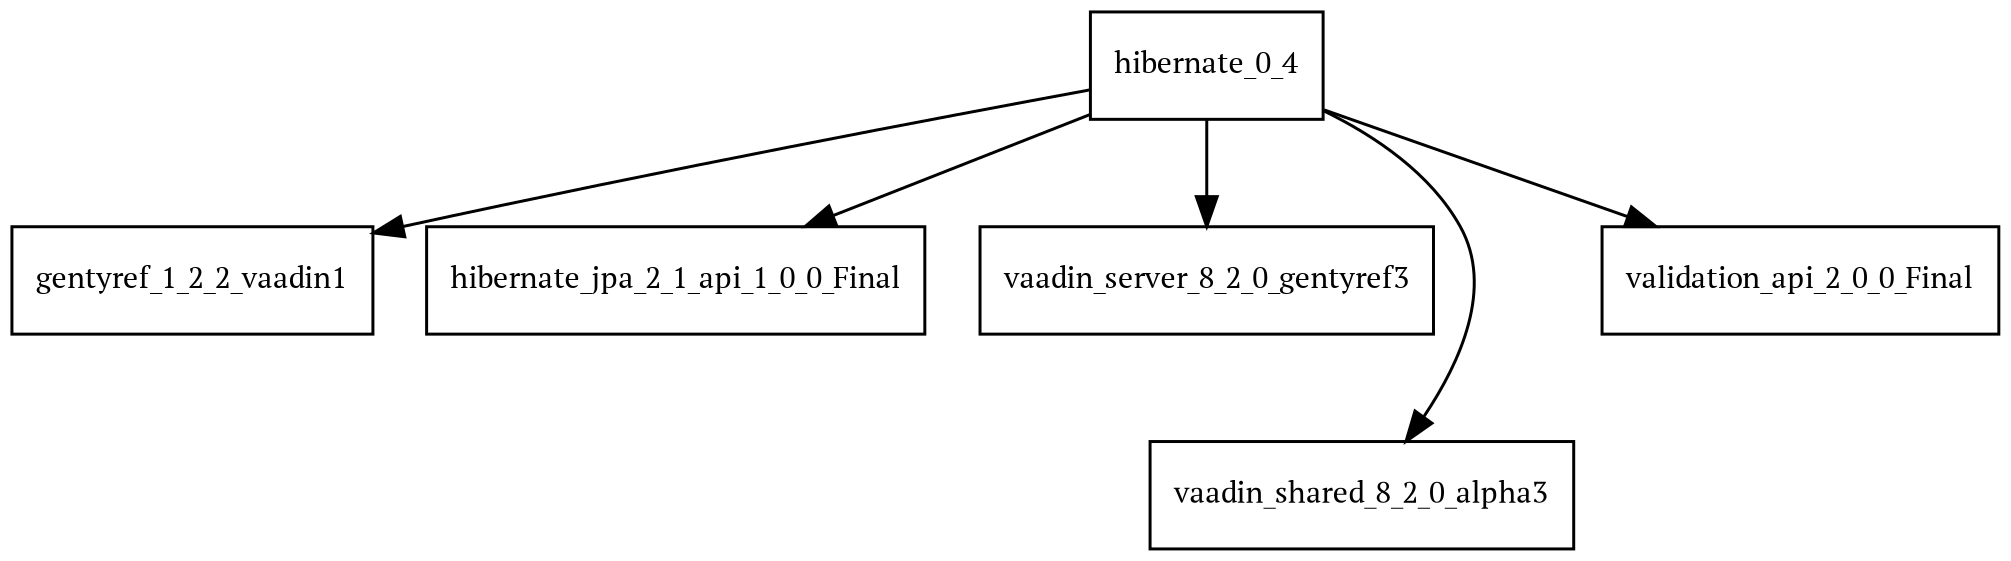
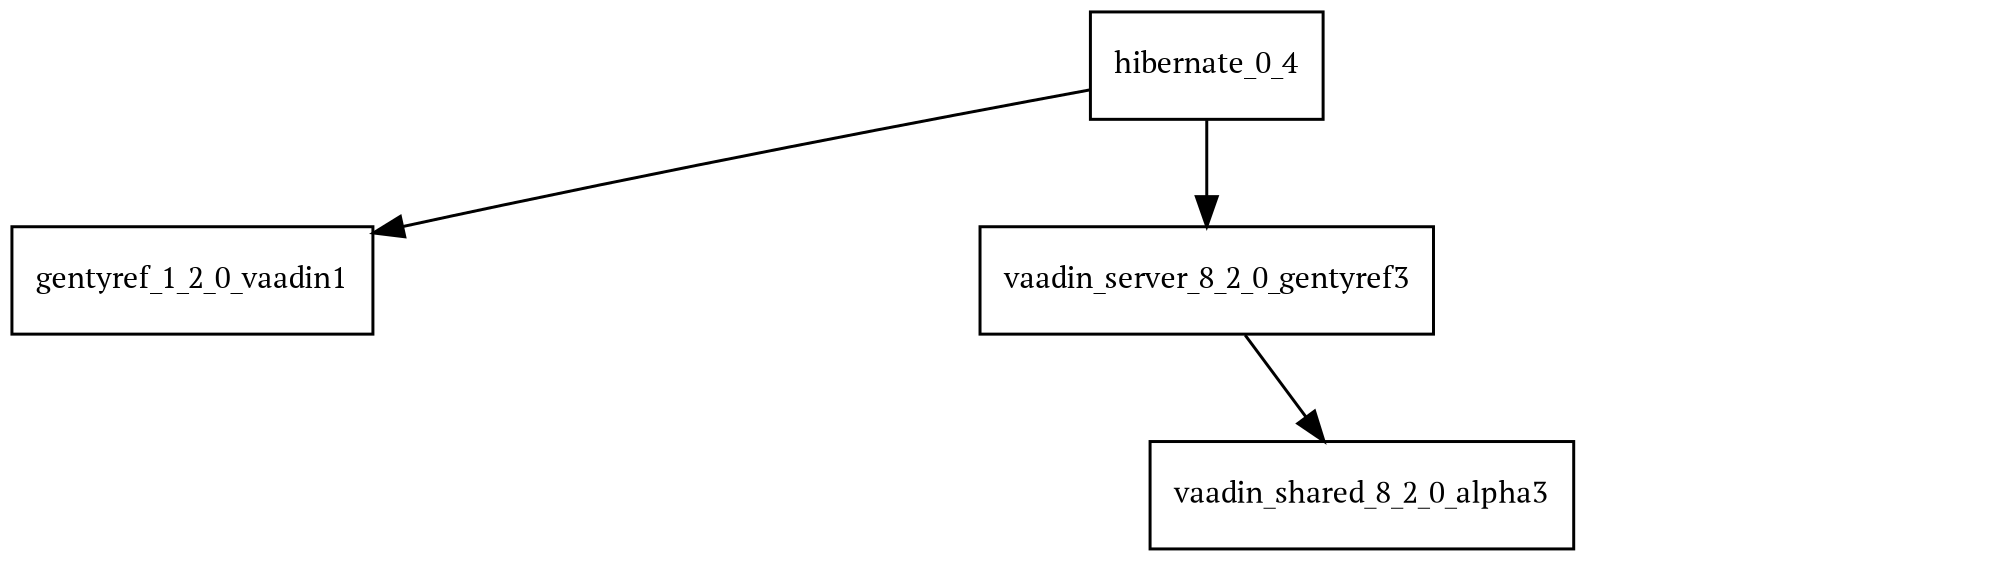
edge "hibernate_0_4" -> "vaadin_shared_8_2_0_alpha3": now "vaadin_server_8_2_0_gentyref3" -> "vaadin_shared_8_2_0_alpha3"
node "gentyref_1_2_2_vaadin1": label "gentyref_1_2_2_vaadin1" -> "gentyref_1_2_0_vaadin1"
node "hibernate_jpa_2_1_api_1_0_0_Final": removed
node "validation_api_2_0_0_Final": removed
